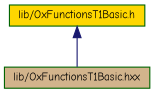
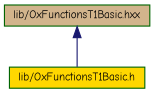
edge "lib/OxFunctionsT1Basic.hxx" -> "lib/OxFunctionsT1Basic.h": reversed
